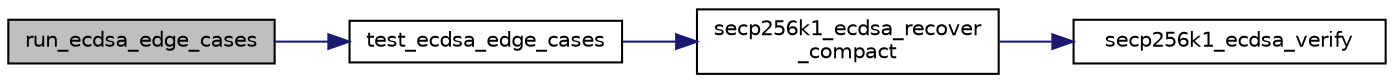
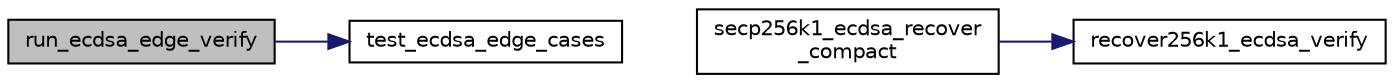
node "run_ecdsa_edge_cases": label "run_ecdsa_edge_cases" -> "run_ecdsa_edge_verify"
edge "test_ecdsa_edge_cases" -> "secp256k1_ecdsa_recover _compact": removed
node "secp256k1_ecdsa_verify": label "secp256k1_ecdsa_verify" -> "recover256k1_ecdsa_verify"
